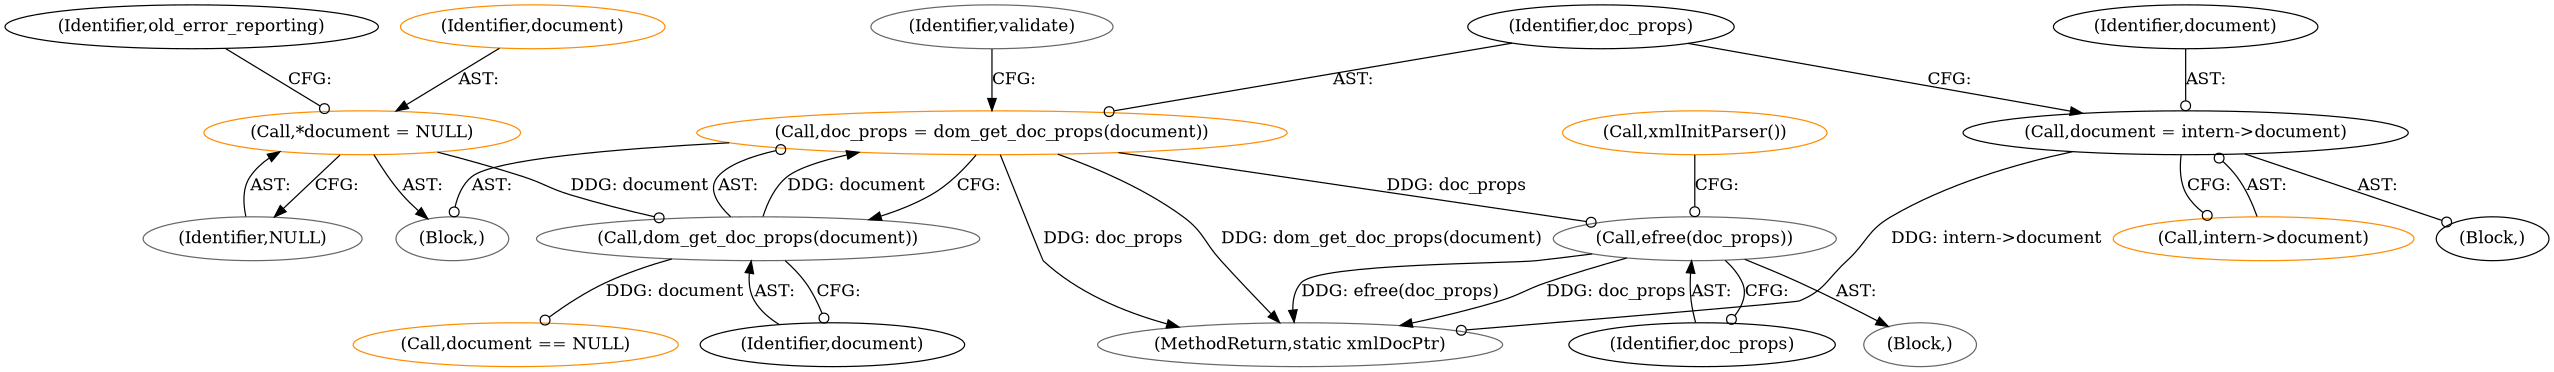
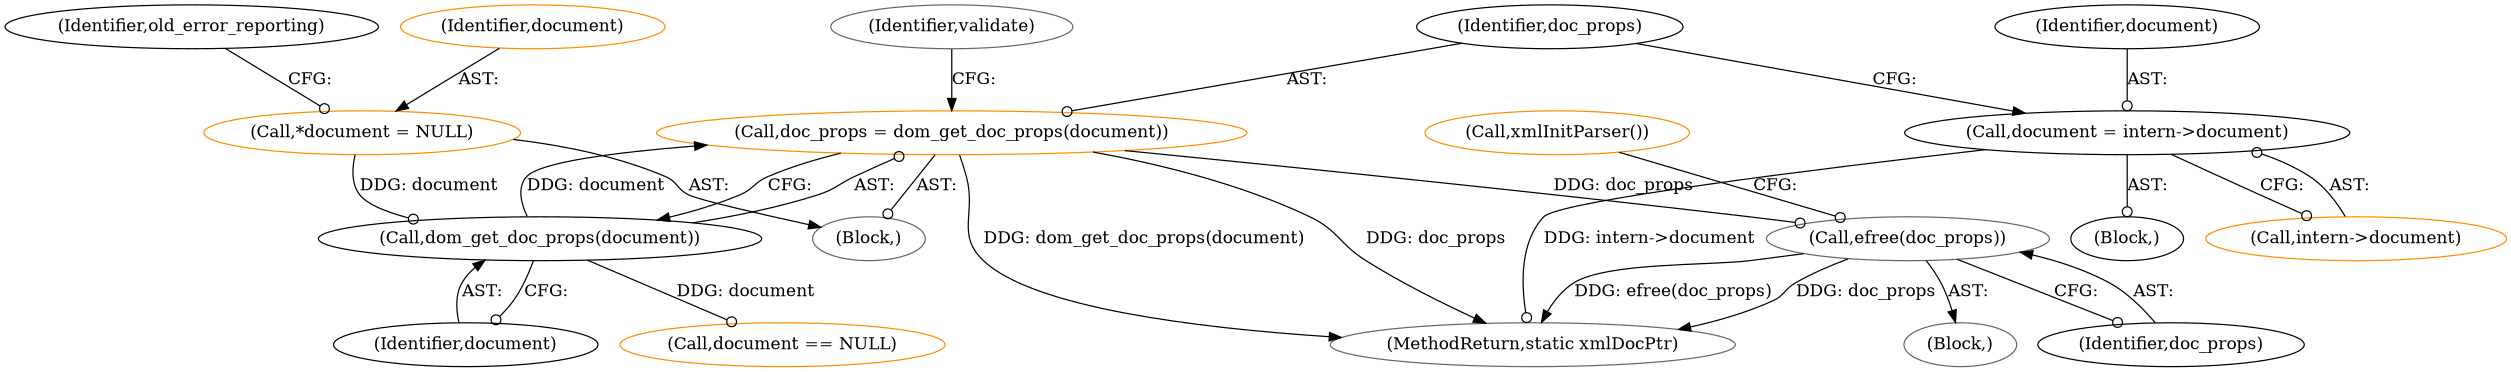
node "(Identifier,NULL)": removed
node "(Call,dom_get_doc_props(document))": color gray40 -> black
